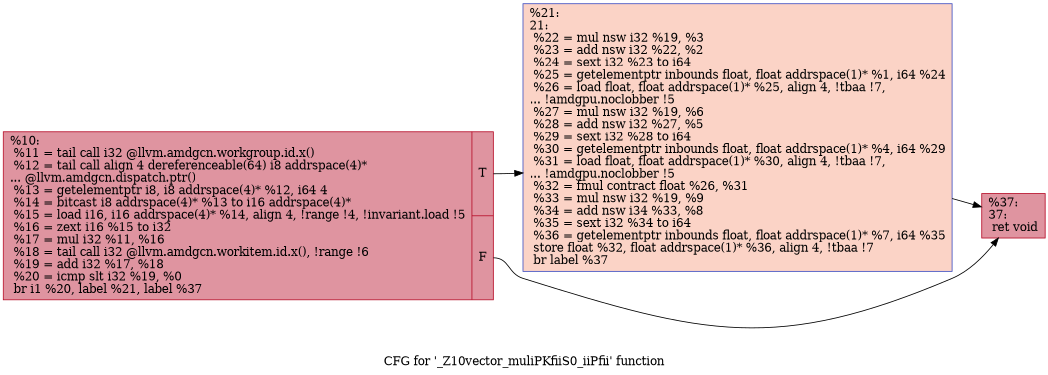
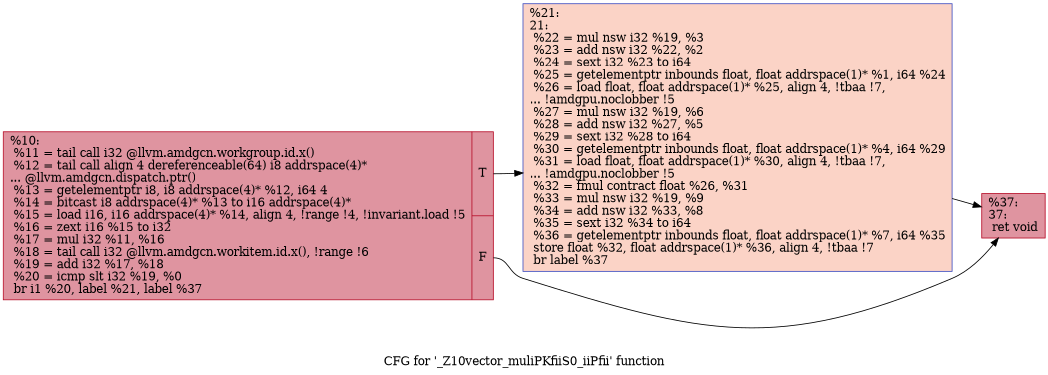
node "%21:": text "%34 = add nsw i34 %33, %8" -> "%34 = add nsw i32 %33, %8"
